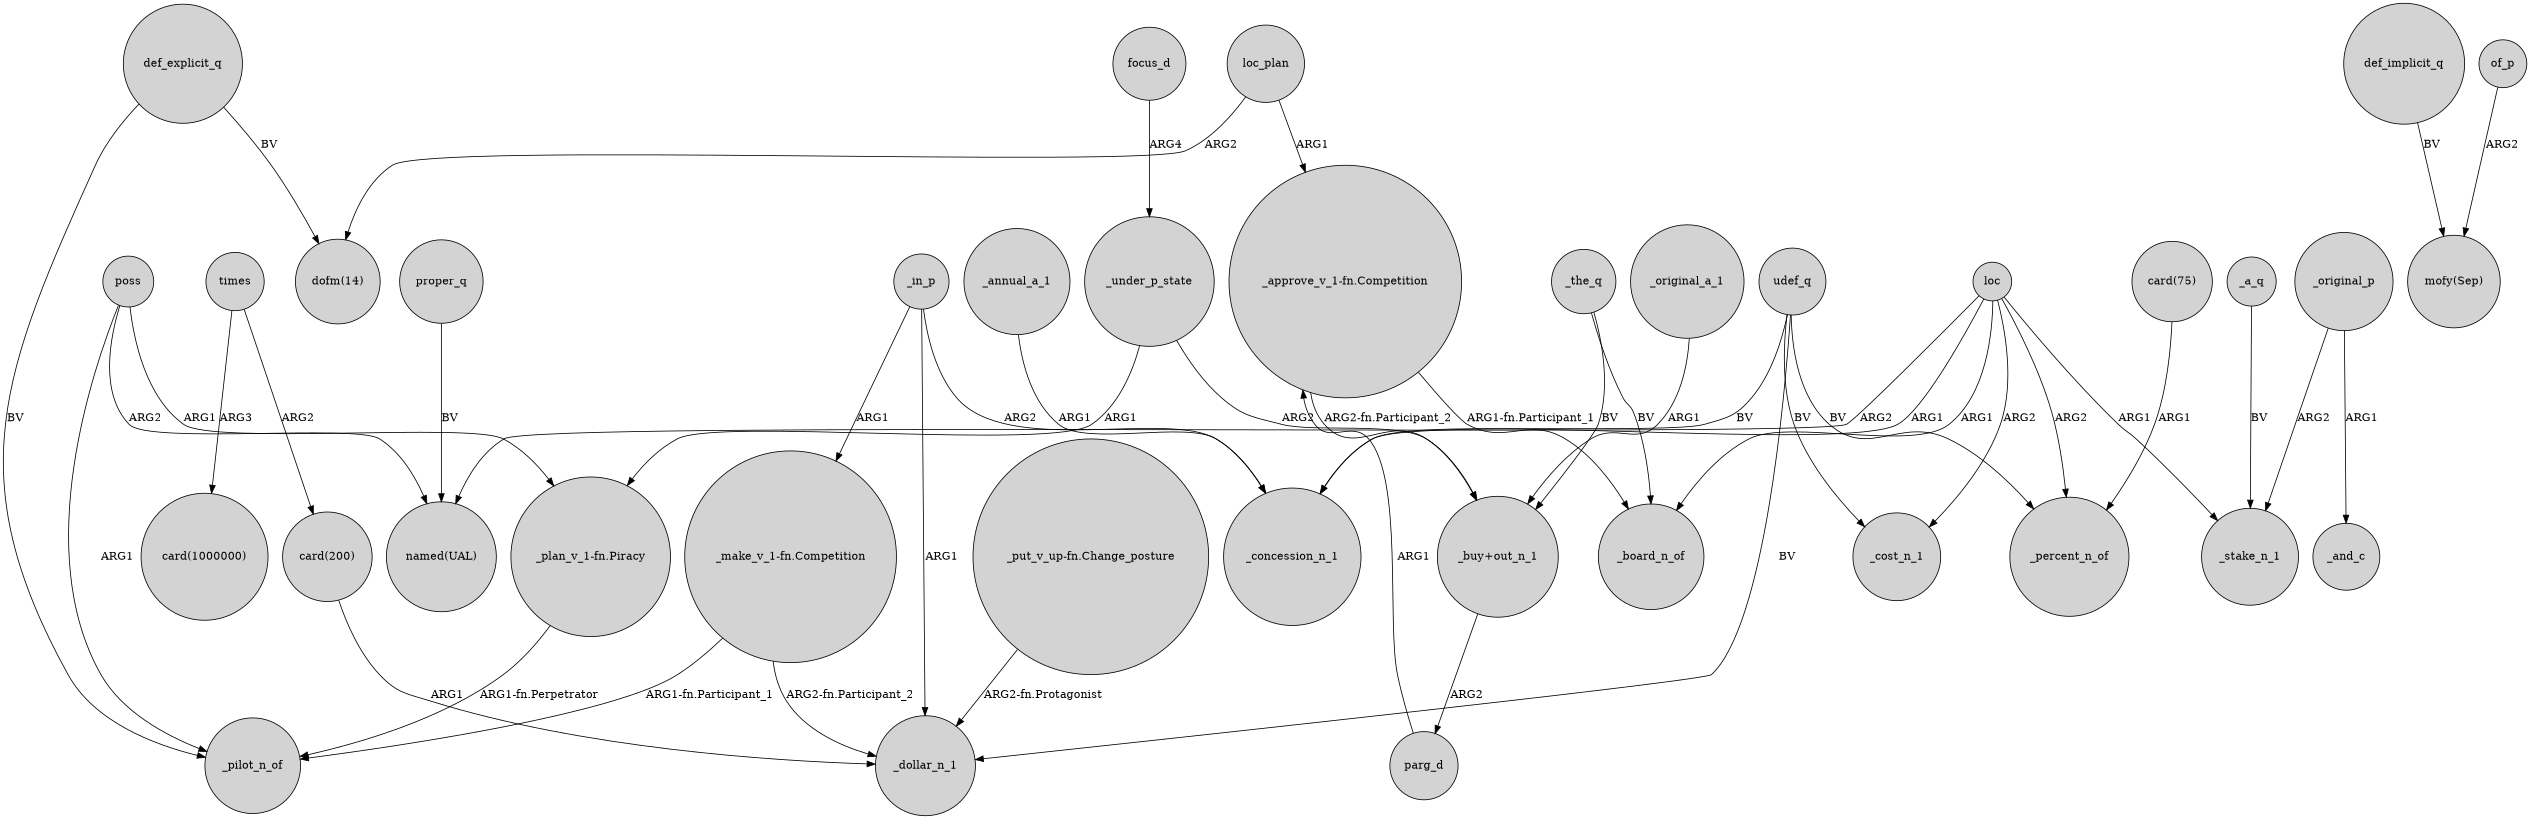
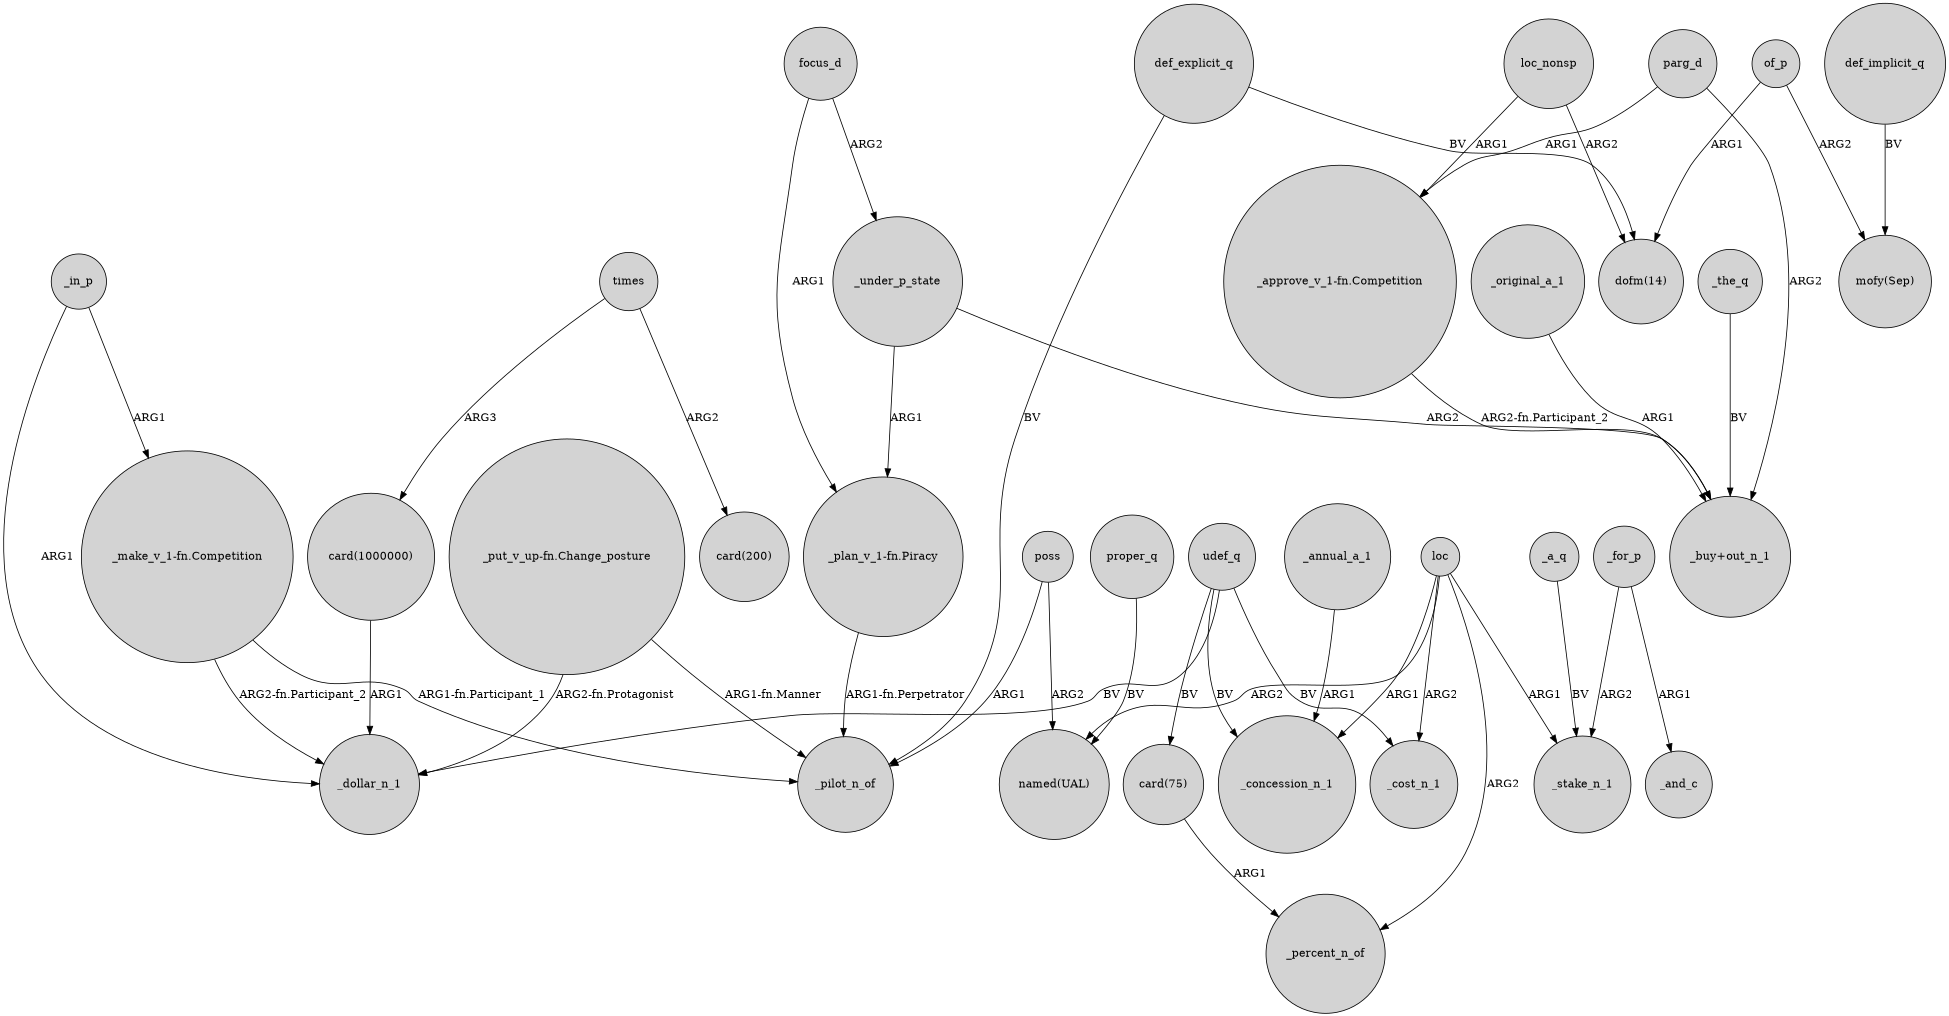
node "loc_plan": label "loc_plan" -> "loc_nonsp"
edge "focus_d" -> "_under_p_state": label "ARG4" -> "ARG2"
edge "of_p" -> "dofm(14)": added, label "ARG1"
node "_original_p": label "_original_p" -> "_for_p"
edge "udef_q" -> "_percent_n_of": now "udef_q" -> "card(75)"
edge "_in_p" -> "_concession_n_1": removed, label "ARG2"
edge "poss" -> "_plan_v_1-fn.Piracy": now "focus_d" -> "_plan_v_1-fn.Piracy"
node "_board_n_of": removed
edge "_buy+out_n_1" -> "parg_d": reversed
edge "_put_v_up-fn.Change_posture" -> "_pilot_n_of": added, label "ARG1-fn.Manner"
edge "card(200)" -> "_dollar_n_1": now "card(1000000)" -> "_dollar_n_1"
